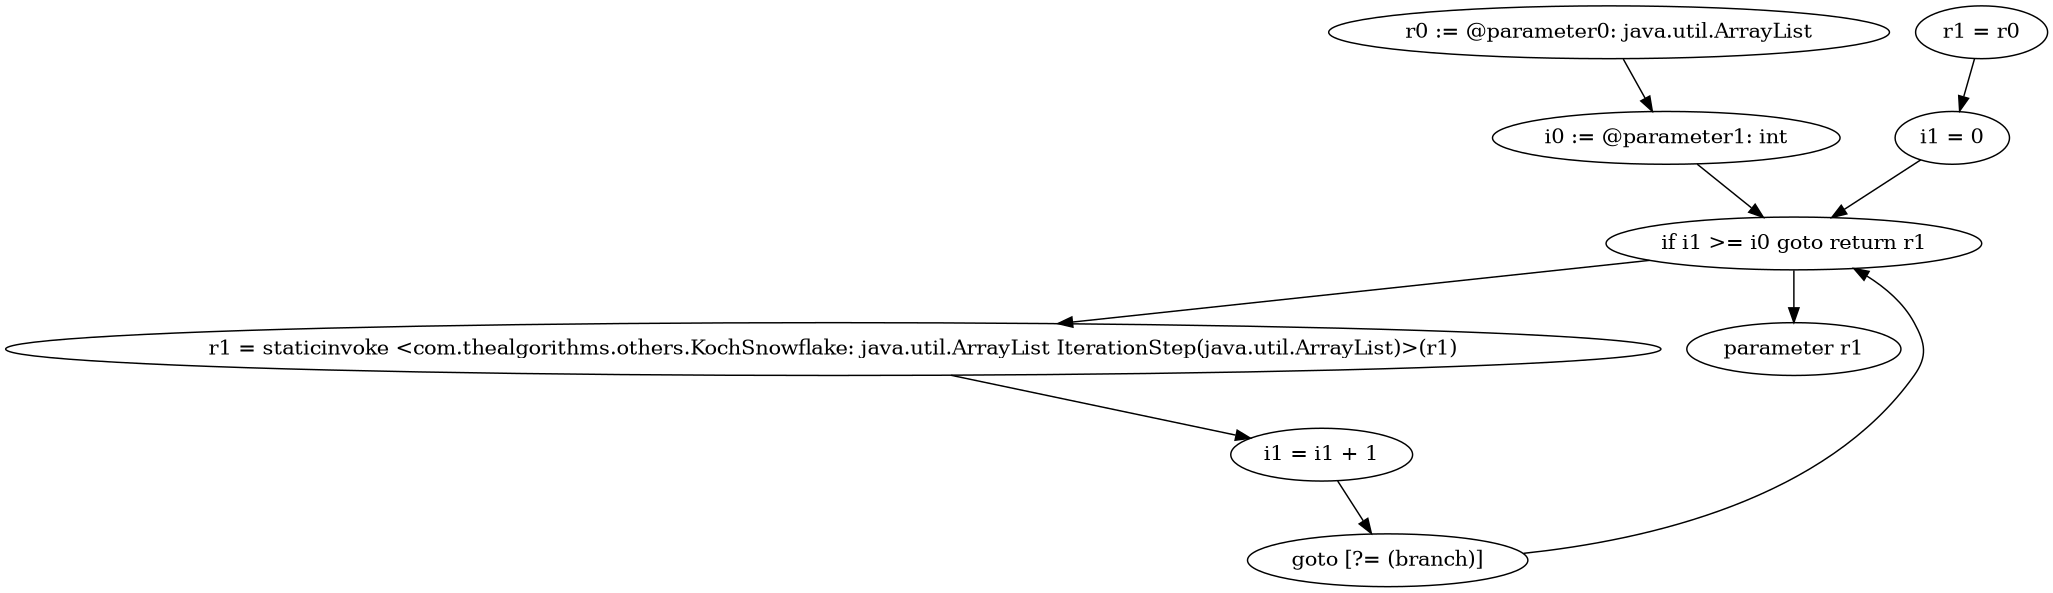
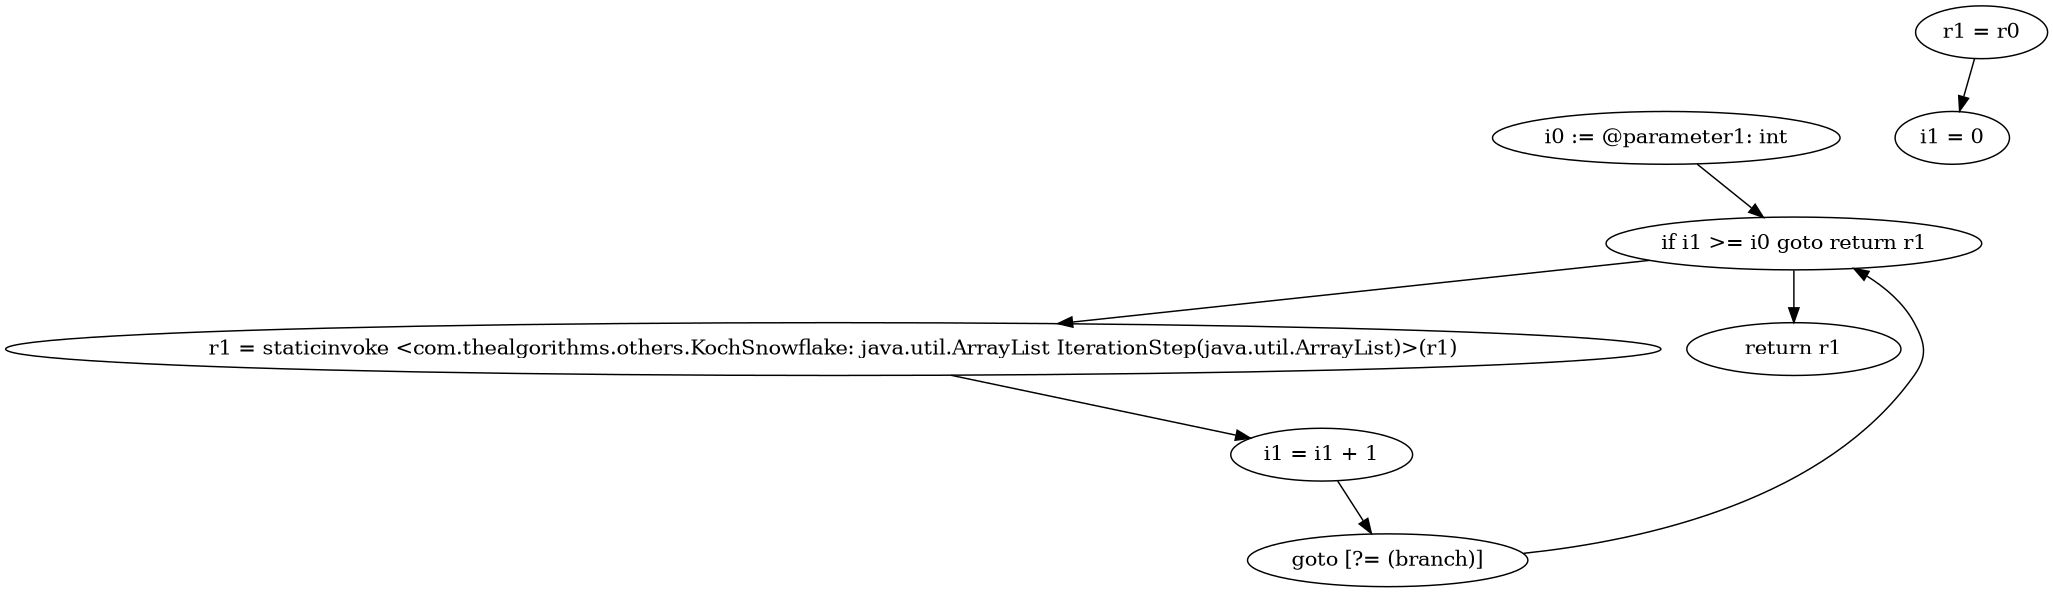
node "r0 := @parameter0: java.util.ArrayList": removed
edge "i1 = 0" -> "if i1 >= i0 goto return r1": removed
node "parameter r1": label "parameter r1" -> "return r1"
